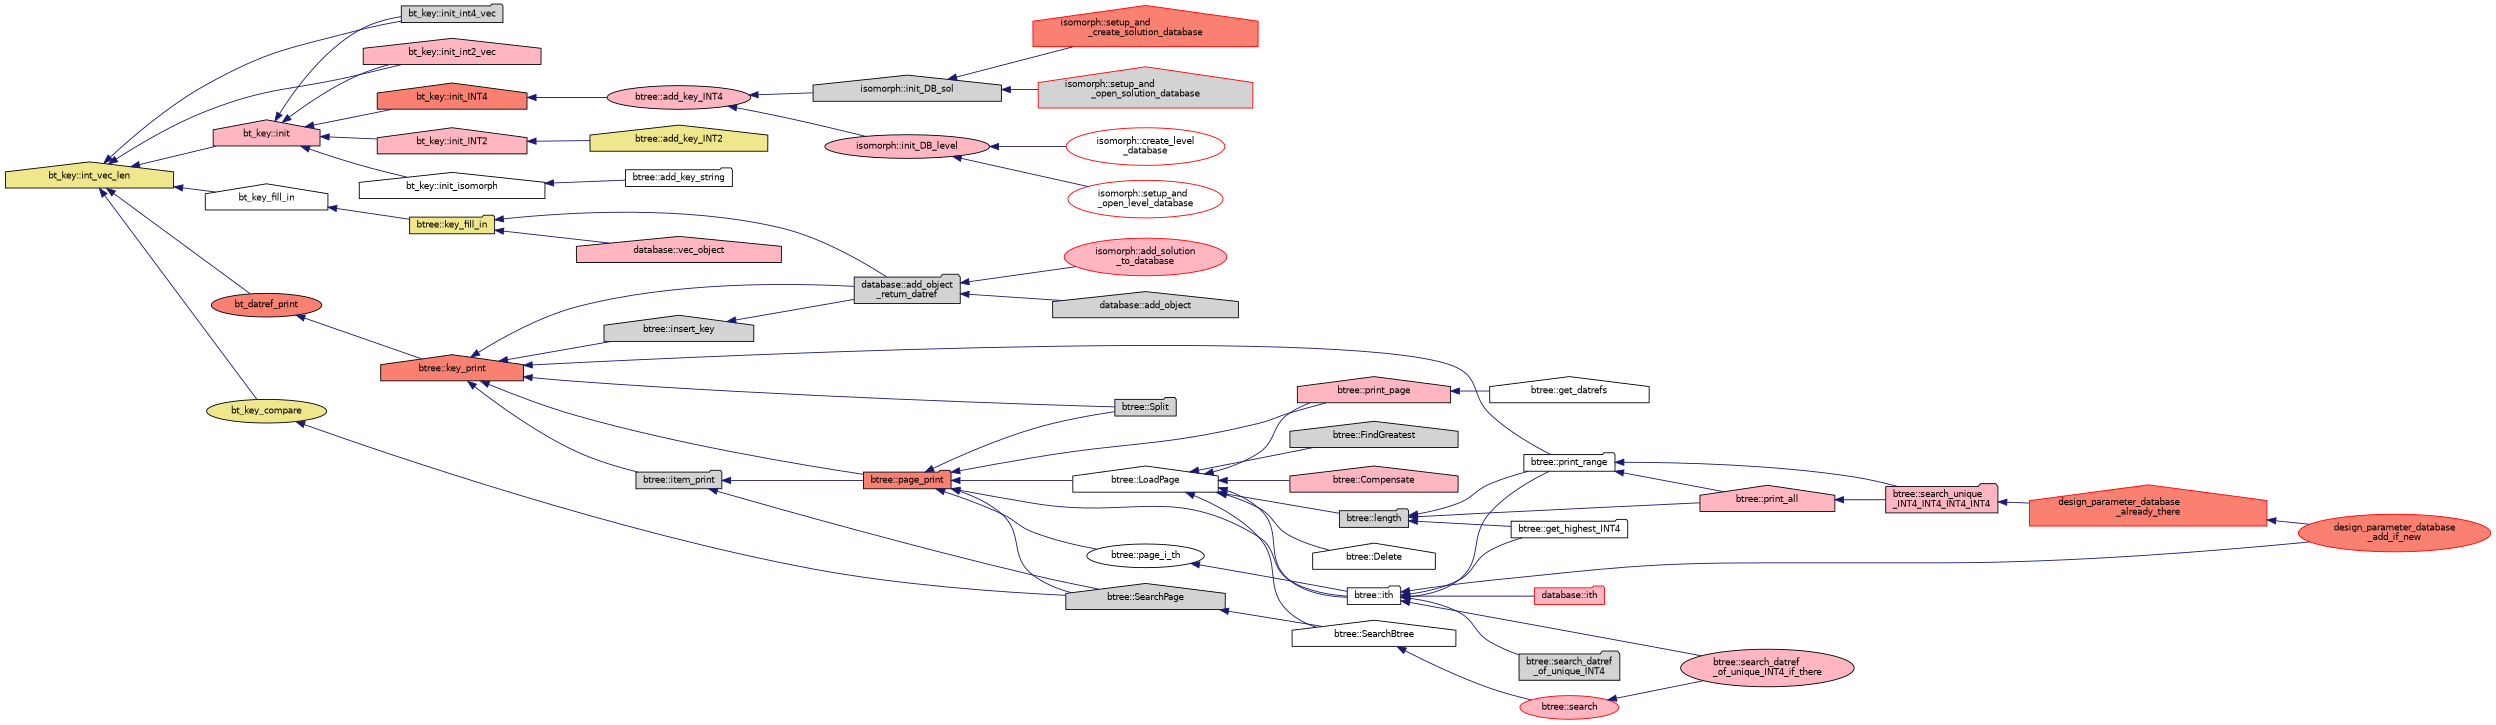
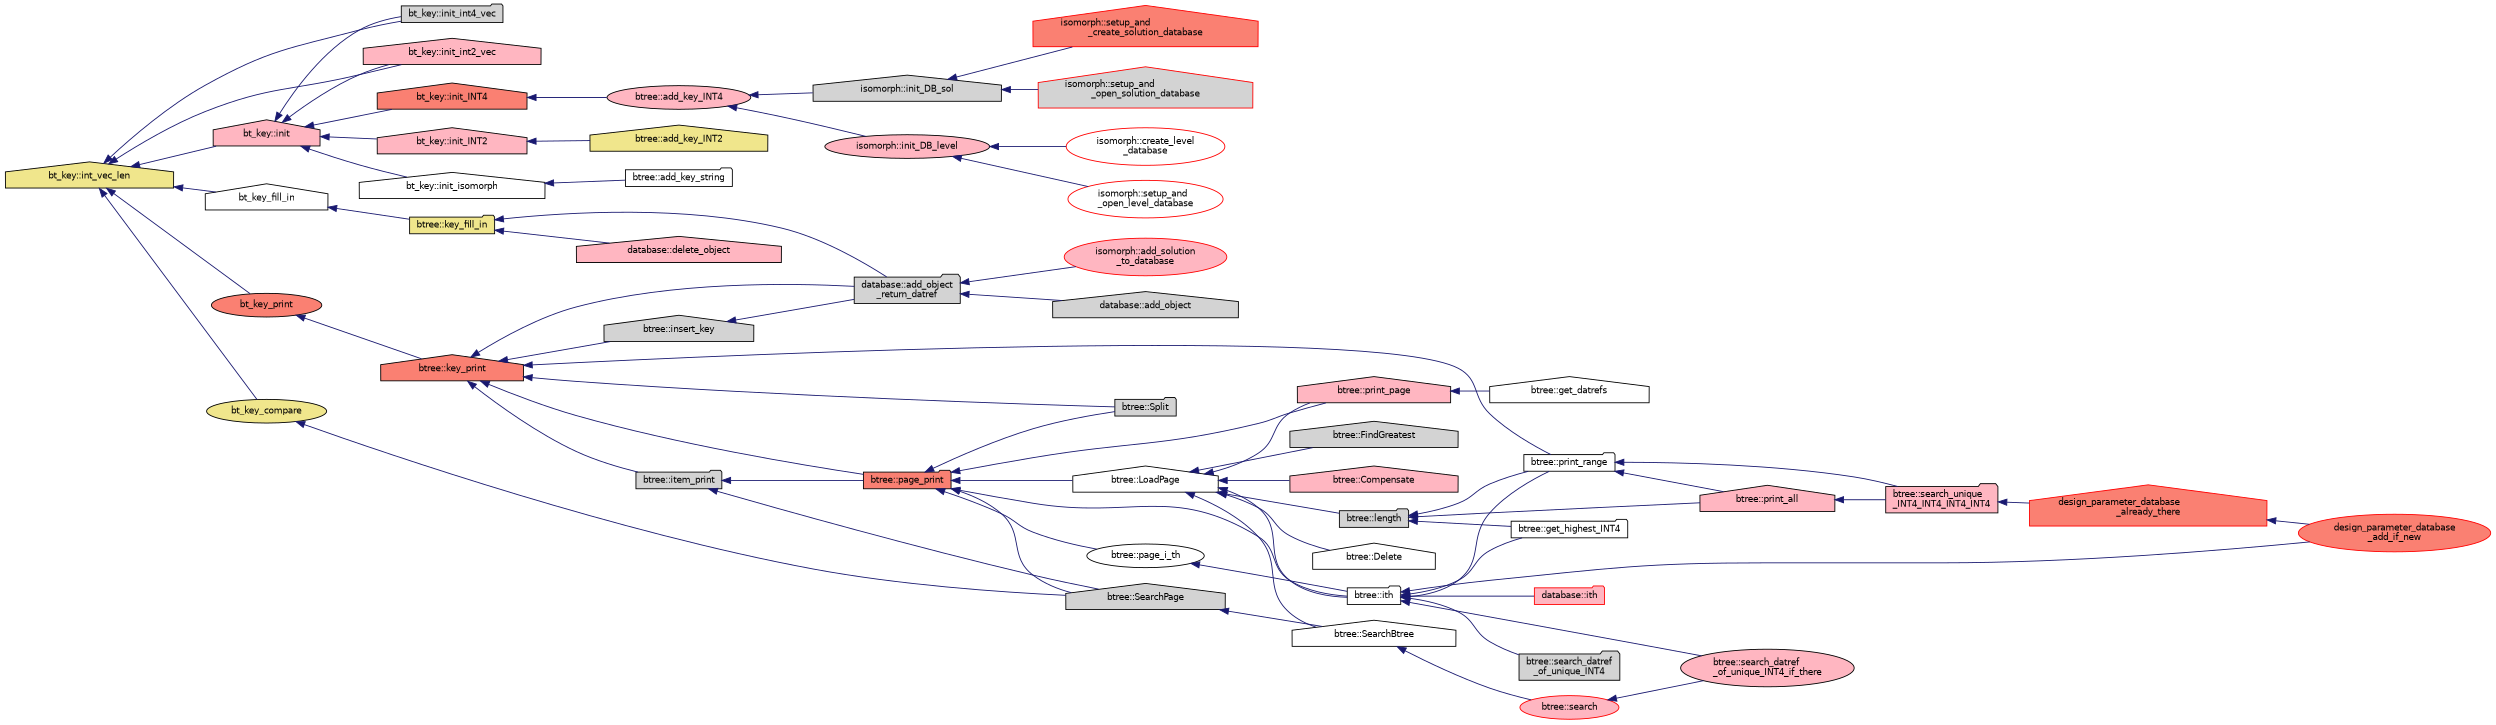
node "database::vec_object": label "database::vec_object" -> "database::delete_object"
node "bt_datref_print": label "bt_datref_print" -> "bt_key_print"
